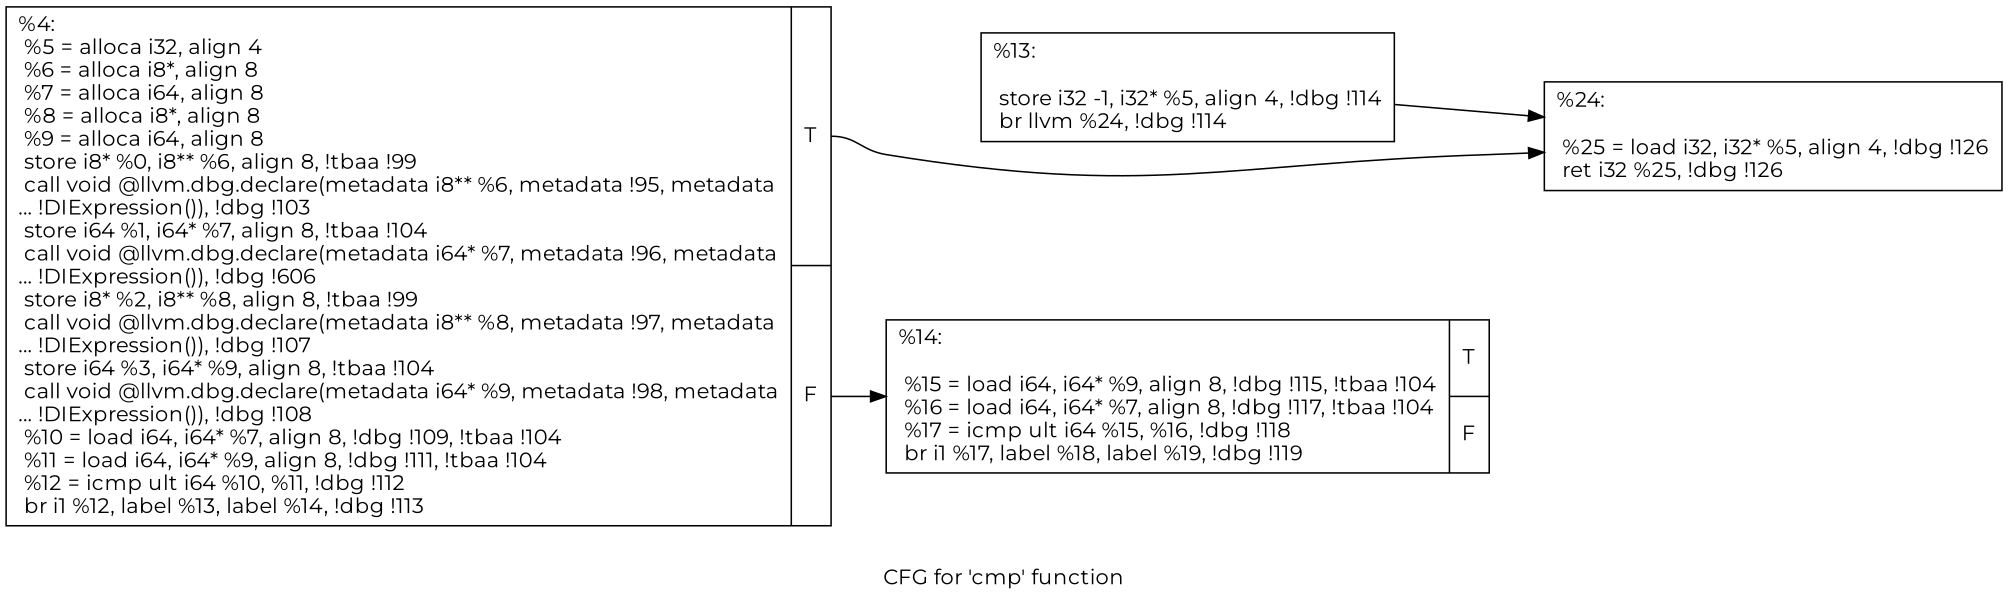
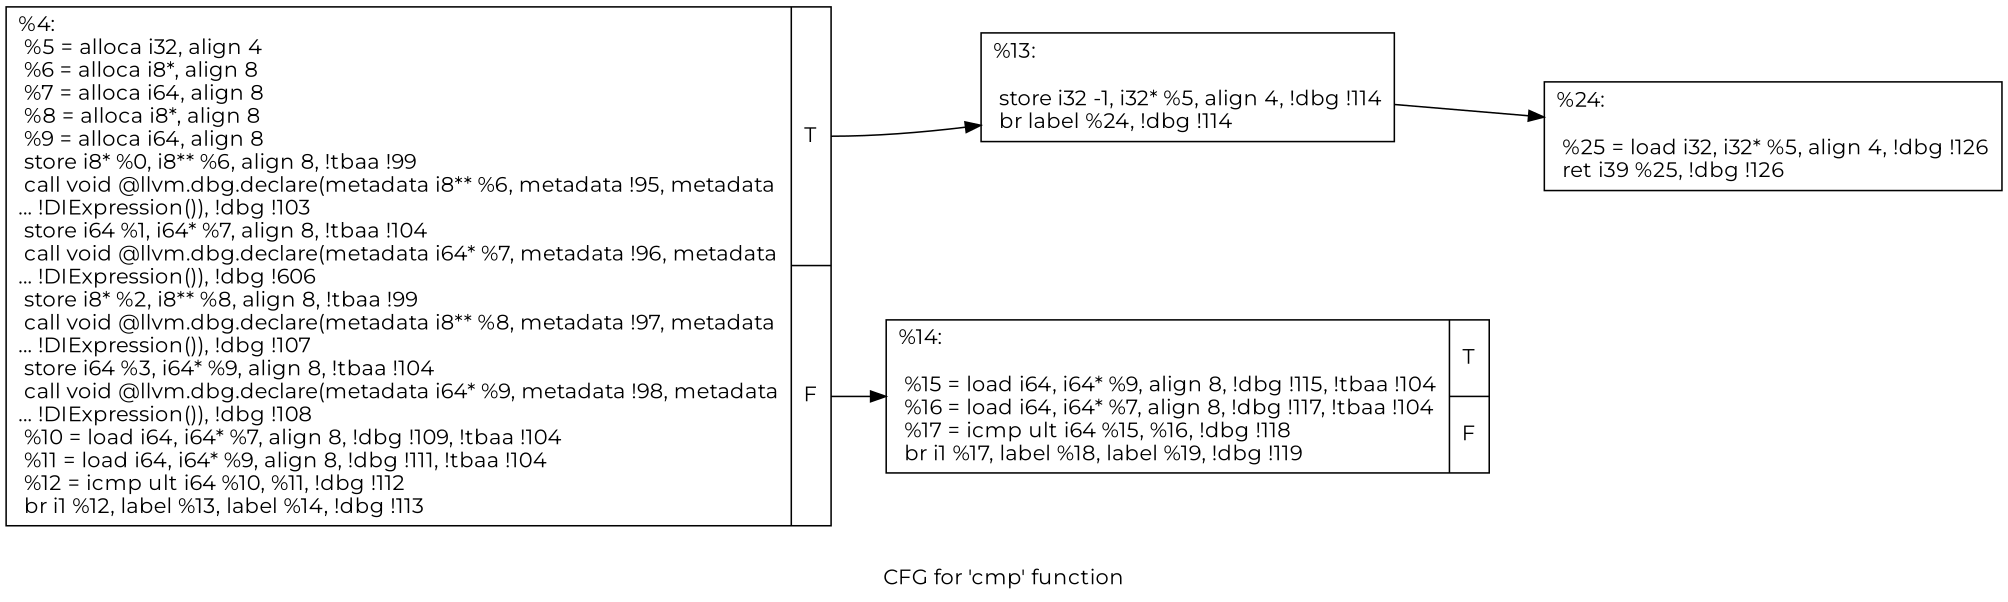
node "%13:": text "br llvm %24, !dbg !114" -> "br label %24, !dbg !114"
node "%24:": text "ret i32 %25, !dbg !126" -> "ret i39 %25, !dbg !126"
edge "%4:" -> "%24:": now "%4:" -> "%13:"
